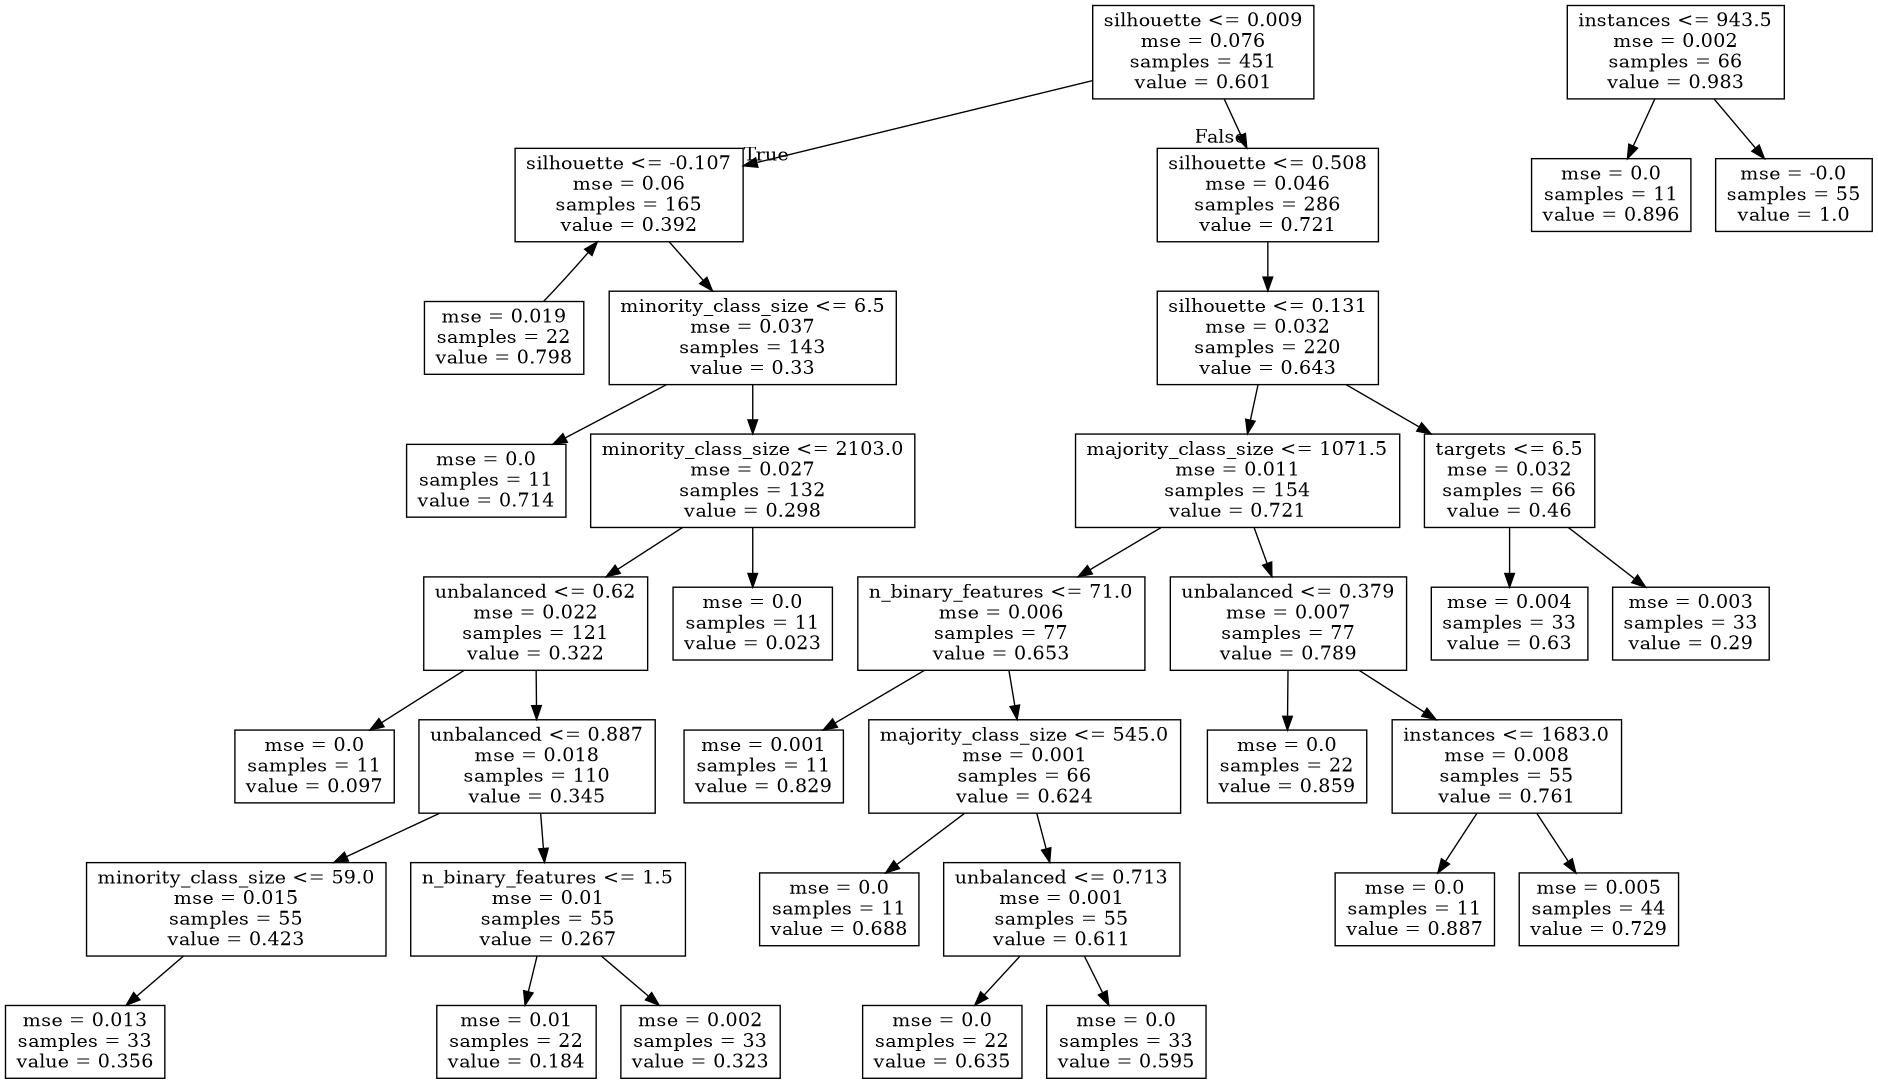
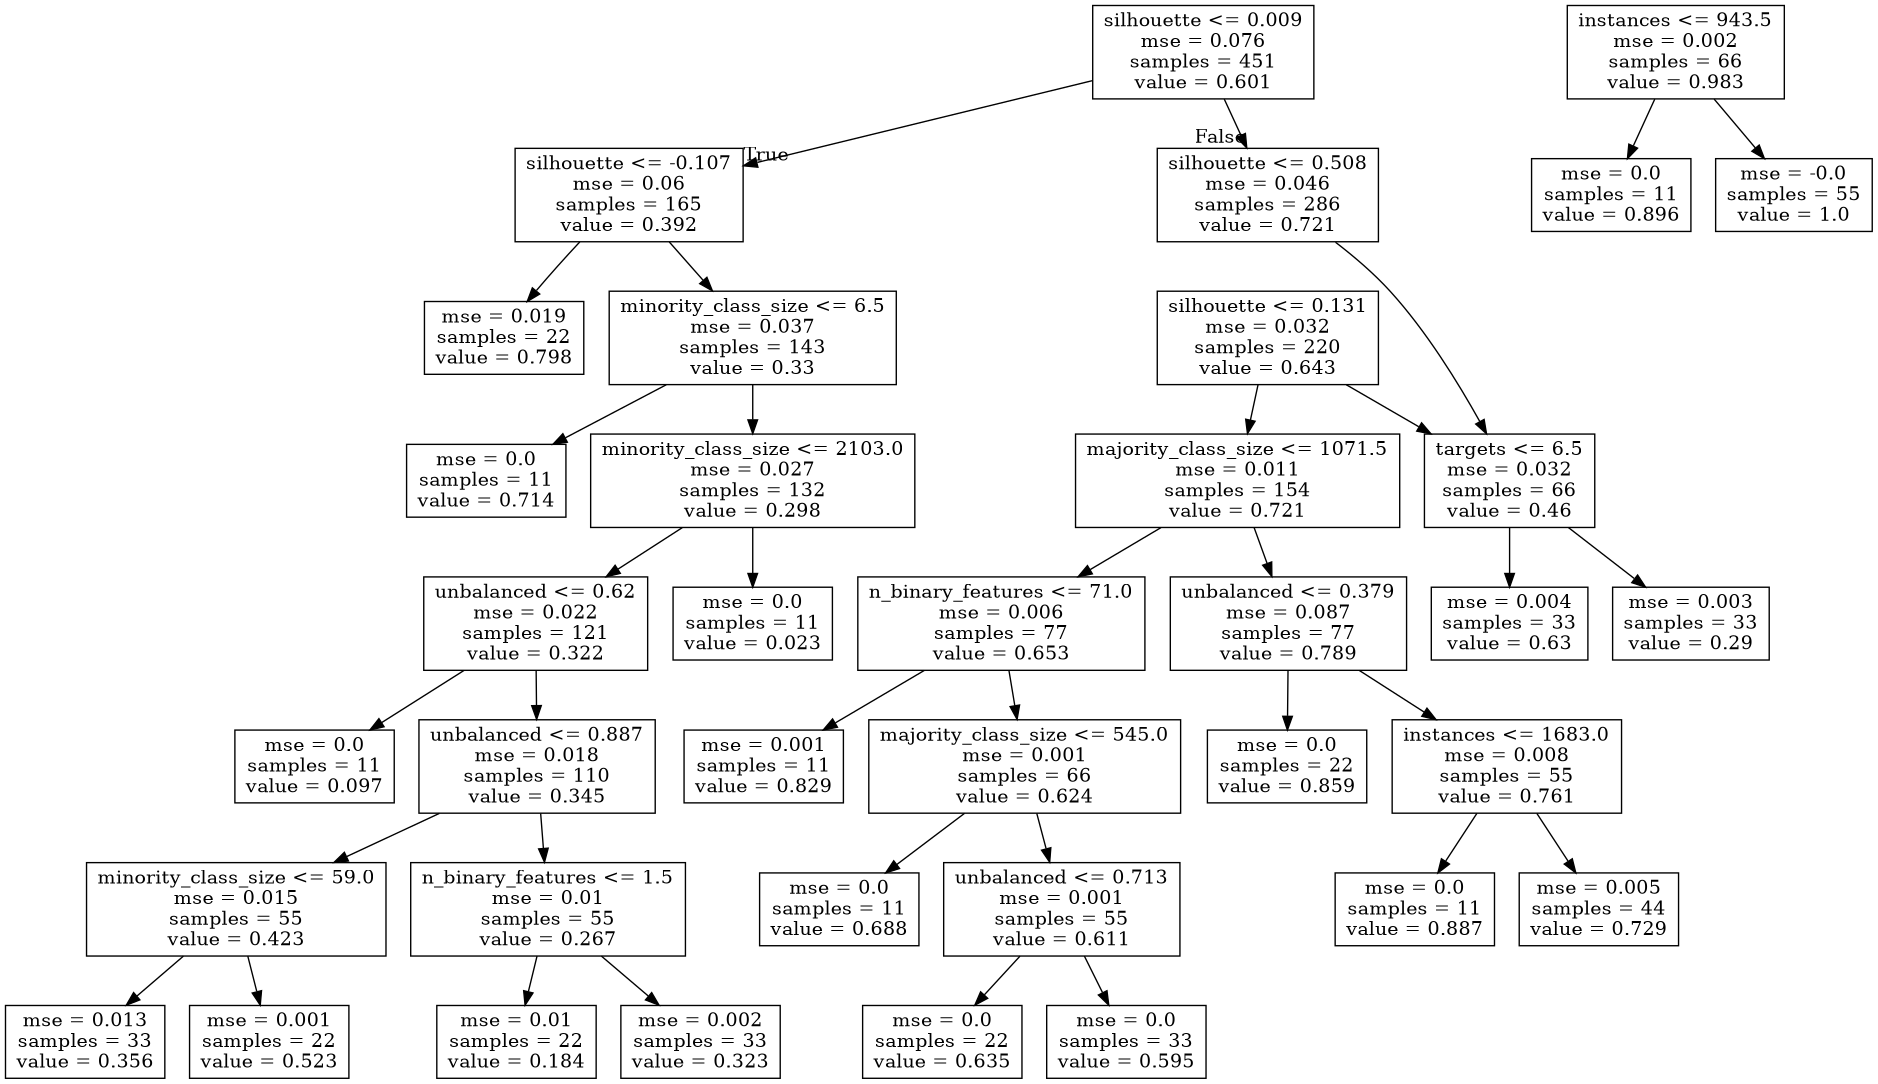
edge "silhouette <= 0.508 mse = 0.046 samples = 286 value = 0.721" -> "silhouette <= 0.131 mse = 0.032 samples = 220 value = 0.643": now "silhouette <= 0.508 mse = 0.046 samples = 286 value = 0.721" -> "targets <= 6.5 mse = 0.032 samples = 66 value = 0.46"
edge "mse = 0.019 samples = 22 value = 0.798" -> "silhouette <= -0.107 mse = 0.06 samples = 165 value = 0.392": reversed
node "unbalanced <= 0.379 mse = 0.007 samples = 77 value = 0.789": label "unbalanced <= 0.379 mse = 0.007 samples = 77 value = 0.789" -> "unbalanced <= 0.379 mse = 0.087 samples = 77 value = 0.789"
node "mse = 0.001 samples = 22 value = 0.523": added
